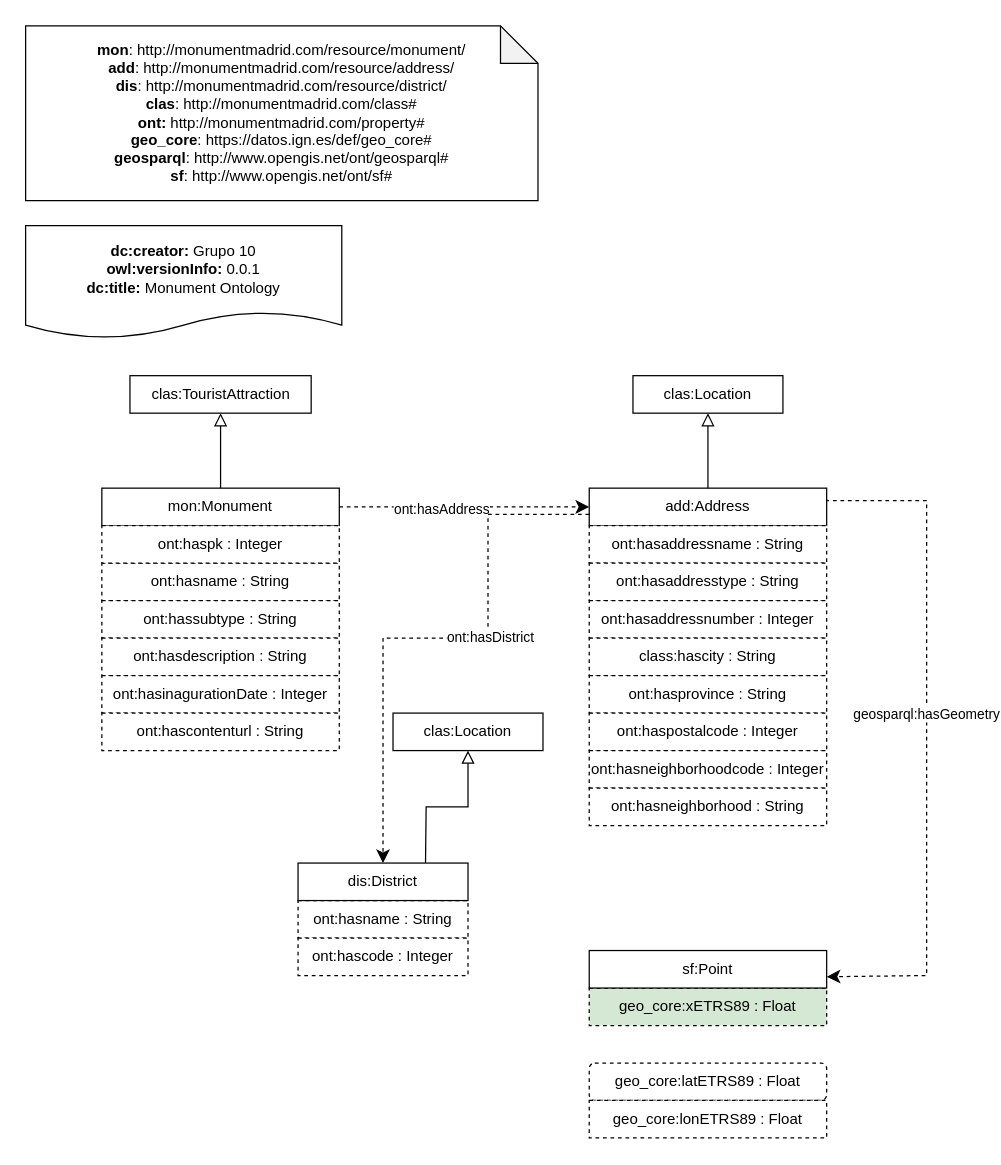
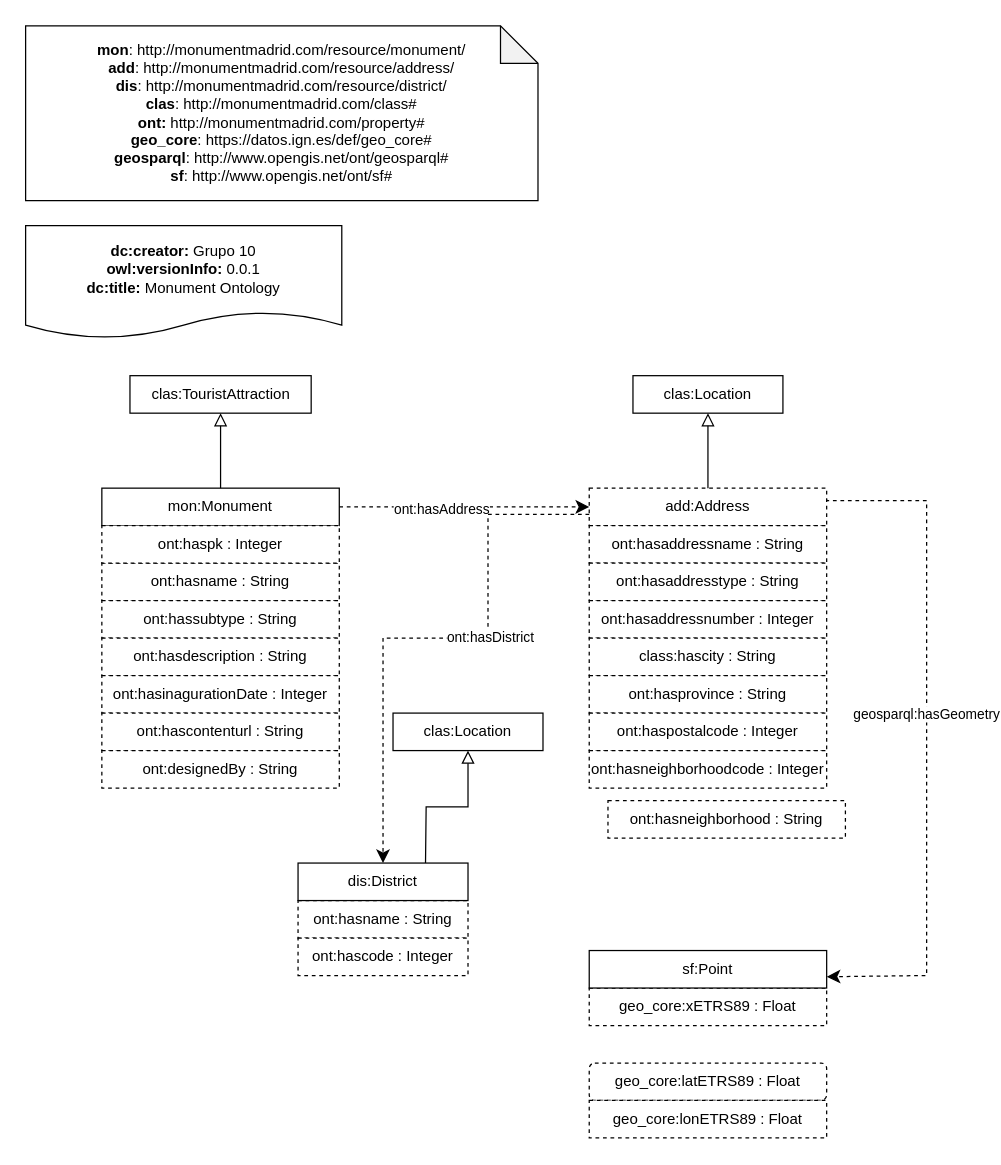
node "add:Address": style solid -> dashed
node "ont:designedBy : String": added
node "ont:hasneighborhood : String": moved (708, 807) -> (727, 819)
node "geo_core:xETRS89 : Float": fillcolor #d5e8d4 -> #ffffff
